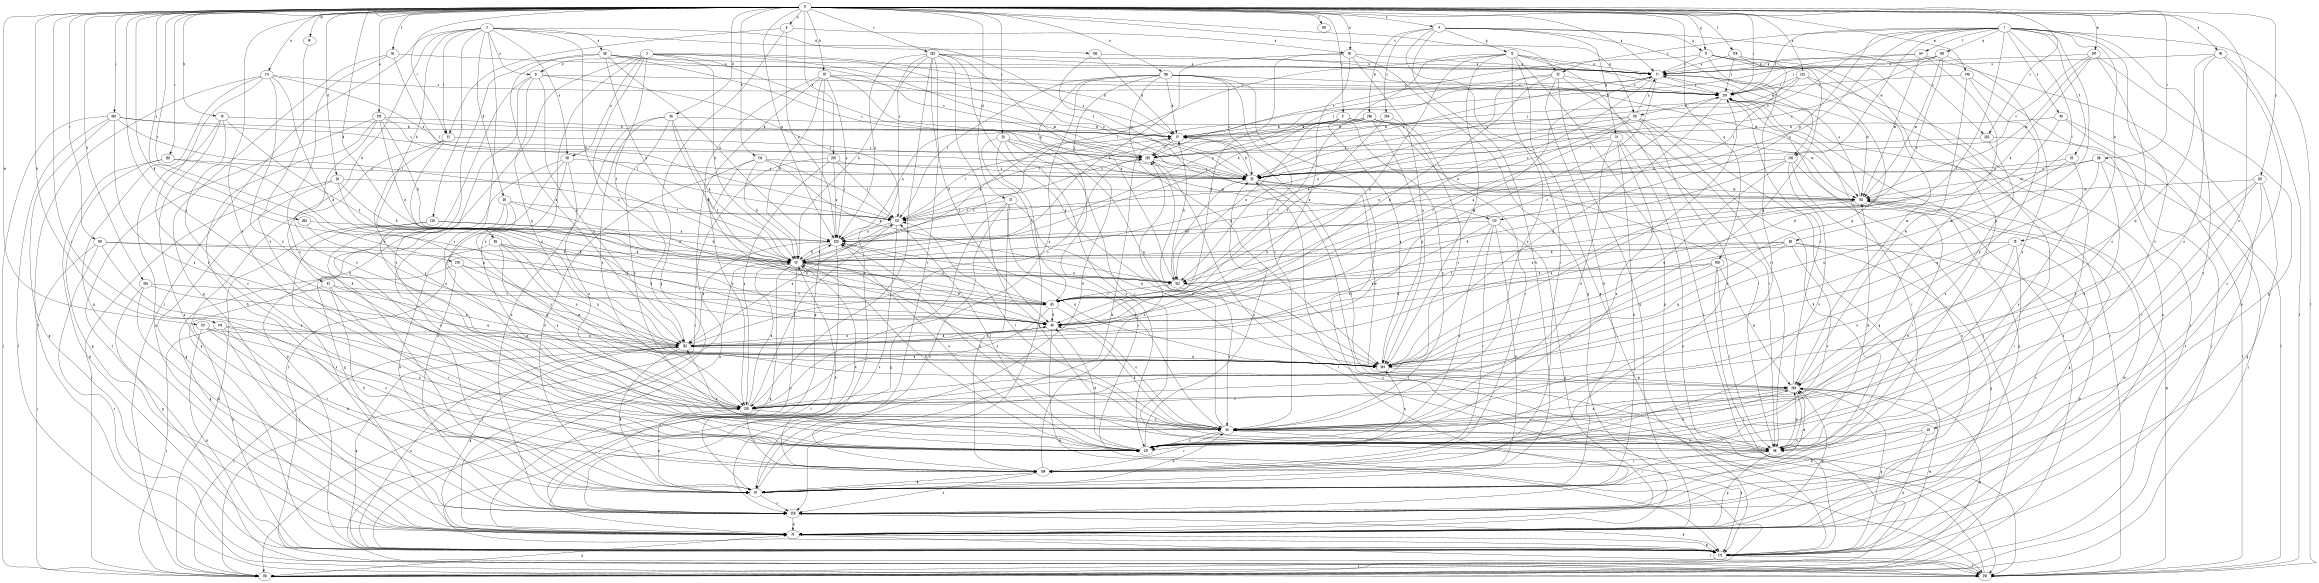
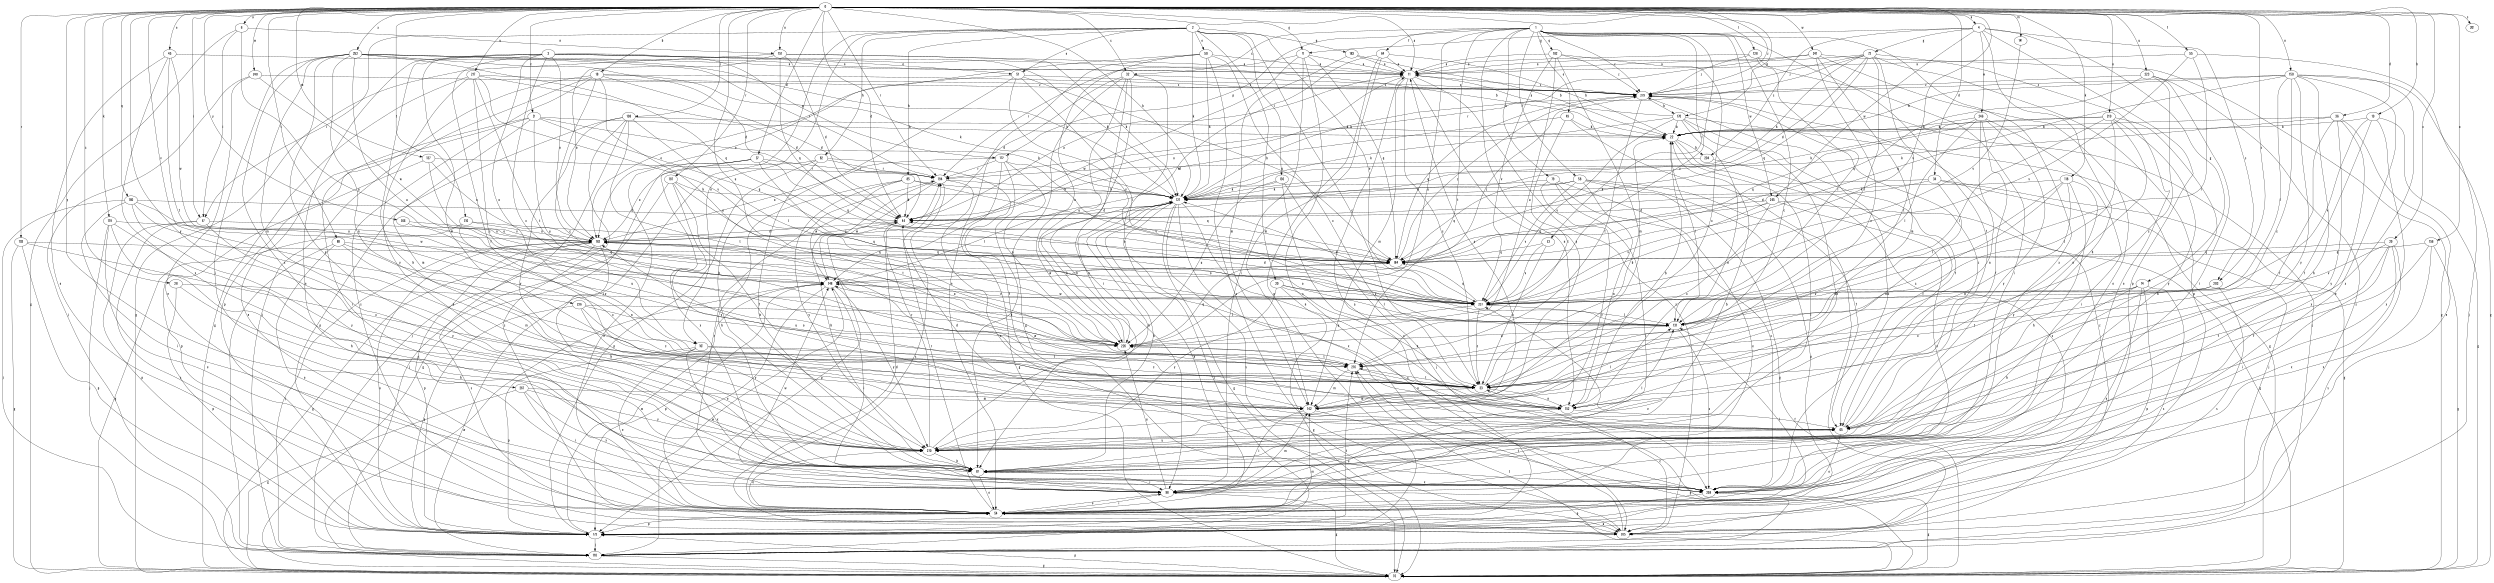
edge "204" -> "22": reversed
